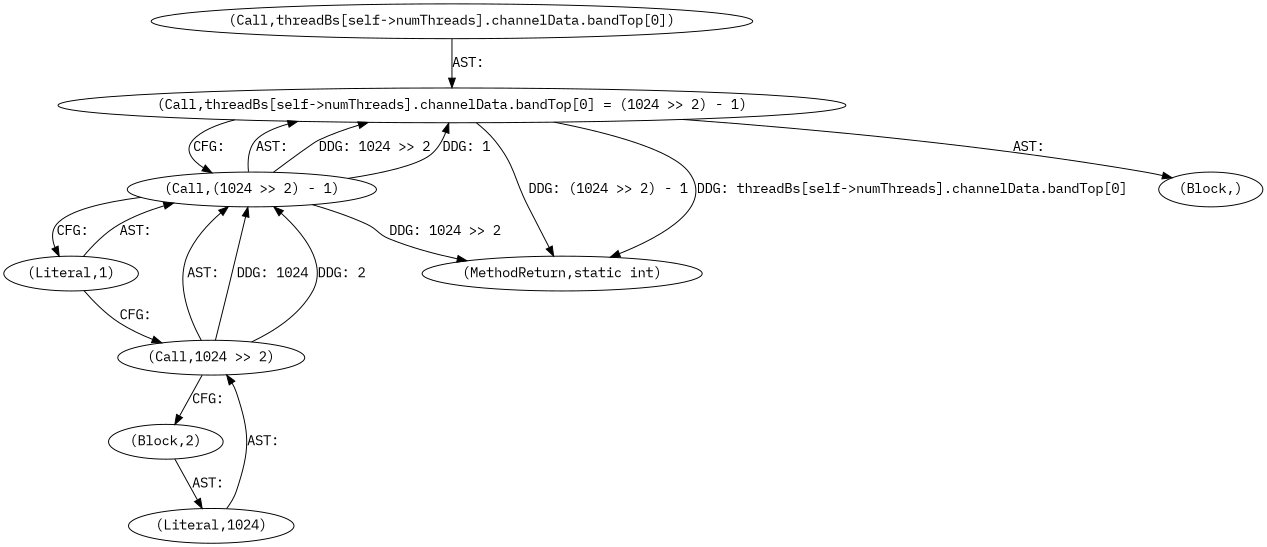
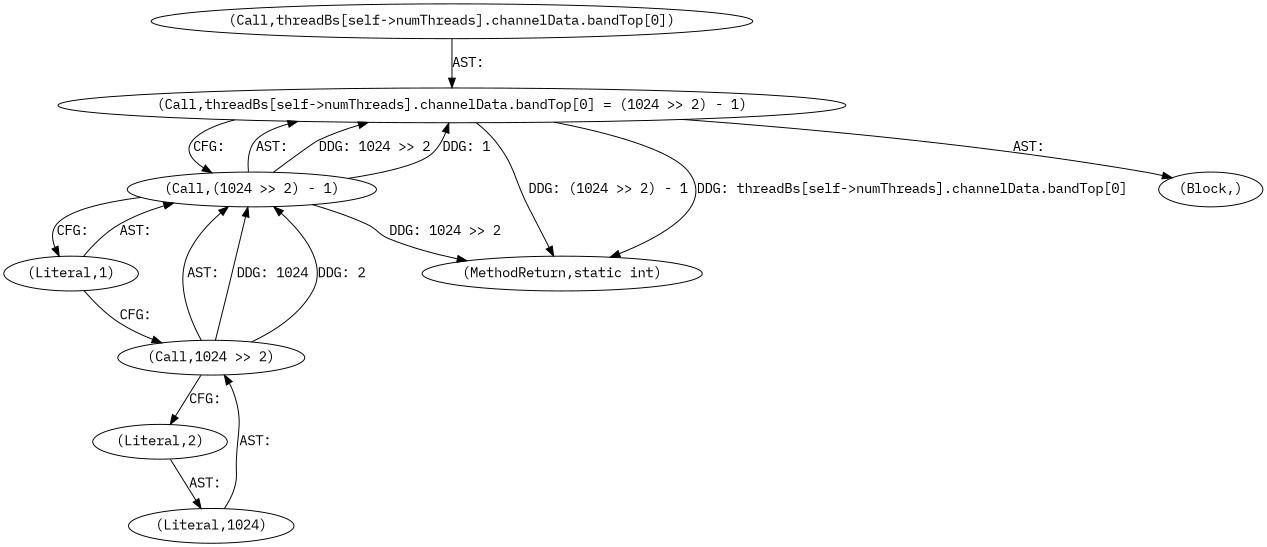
node "(Block,2)": label "(Block,2)" -> "(Literal,2)"
